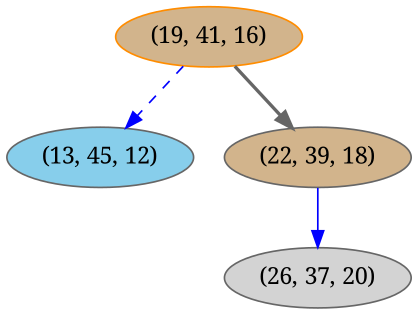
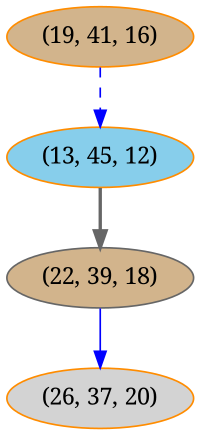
edge "(19, 41, 16)" -> "(22, 39, 18)": now "(13, 45, 12)" -> "(22, 39, 18)"
node "(13, 45, 12)": color gray40 -> darkorange
node "(26, 37, 20)": color gray40 -> darkorange
